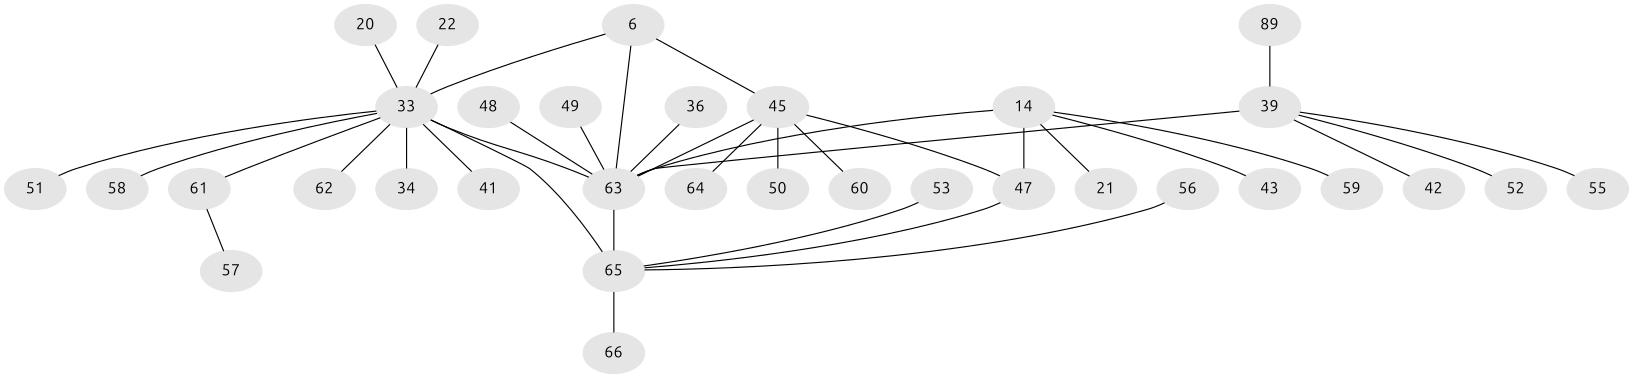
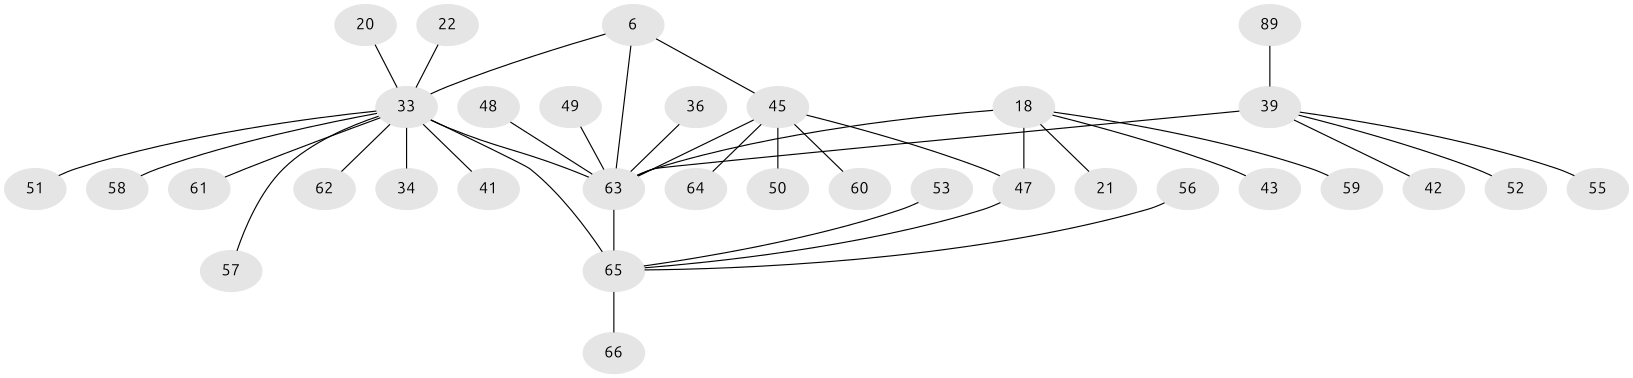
node "14": label "14" -> "18"
edge "61" -- "57": now "33" -- "57"
